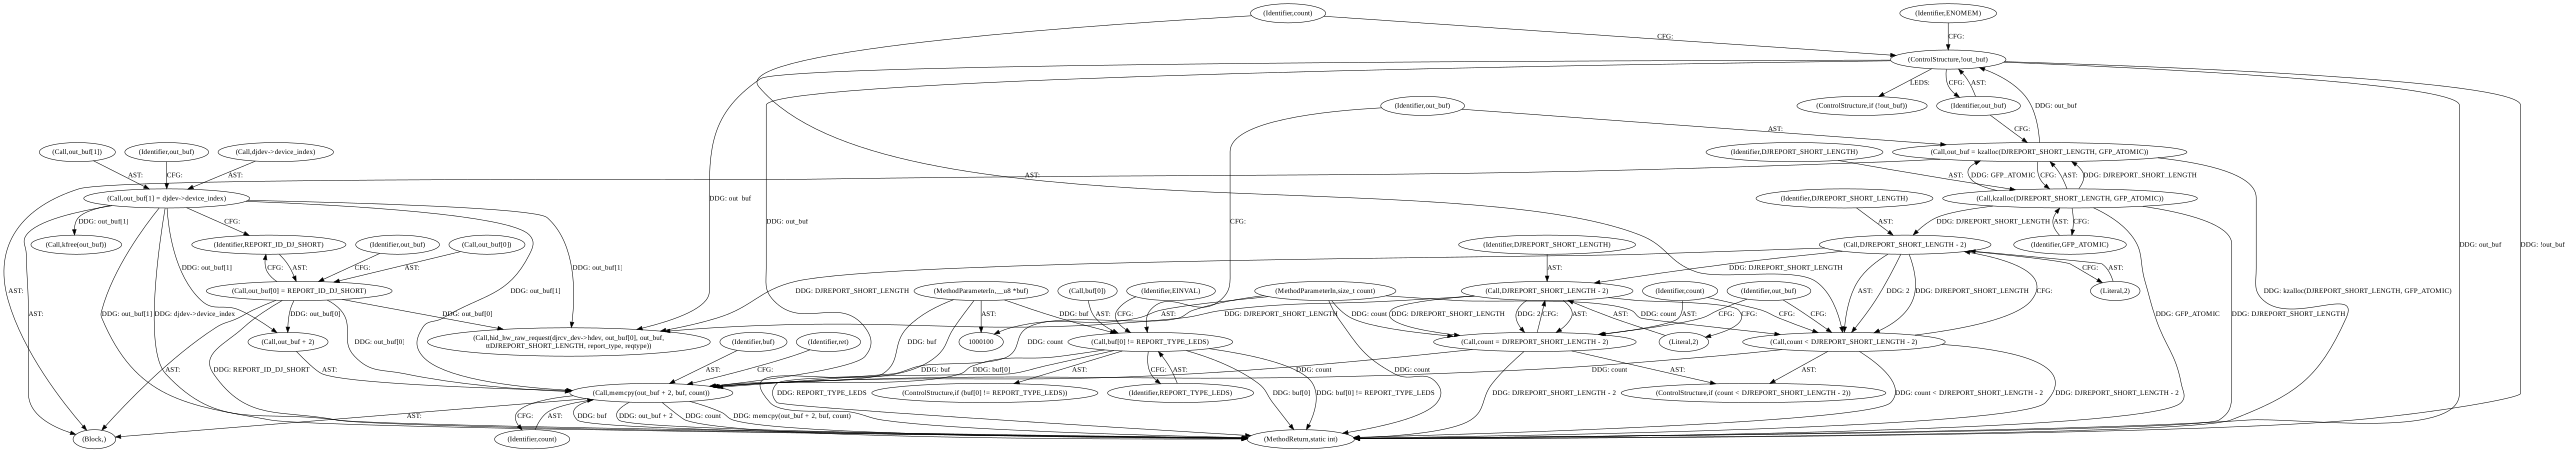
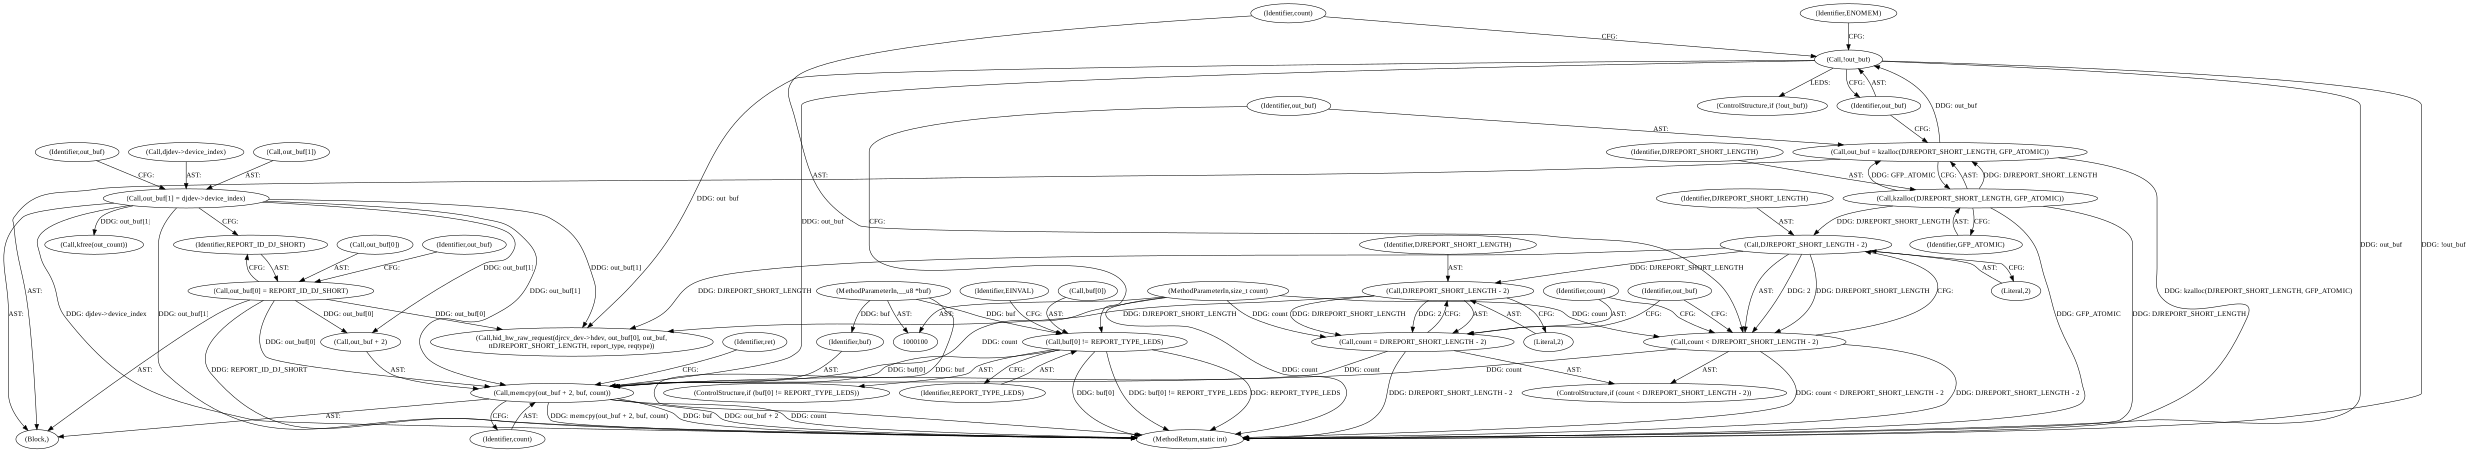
node "(ControlStructure,!out_buf)": label "(ControlStructure,!out_buf)" -> "(Call,!out_buf)"
node "(Call,kfree(out_buf))": label "(Call,kfree(out_buf))" -> "(Call,kfree(out_count))"
edge "(MethodParameterIn,__u8 *buf)" -> "(Call,memcpy(out_buf + 2, buf, count))": now "(MethodParameterIn,__u8 *buf)" -> "(Identifier,buf)"
